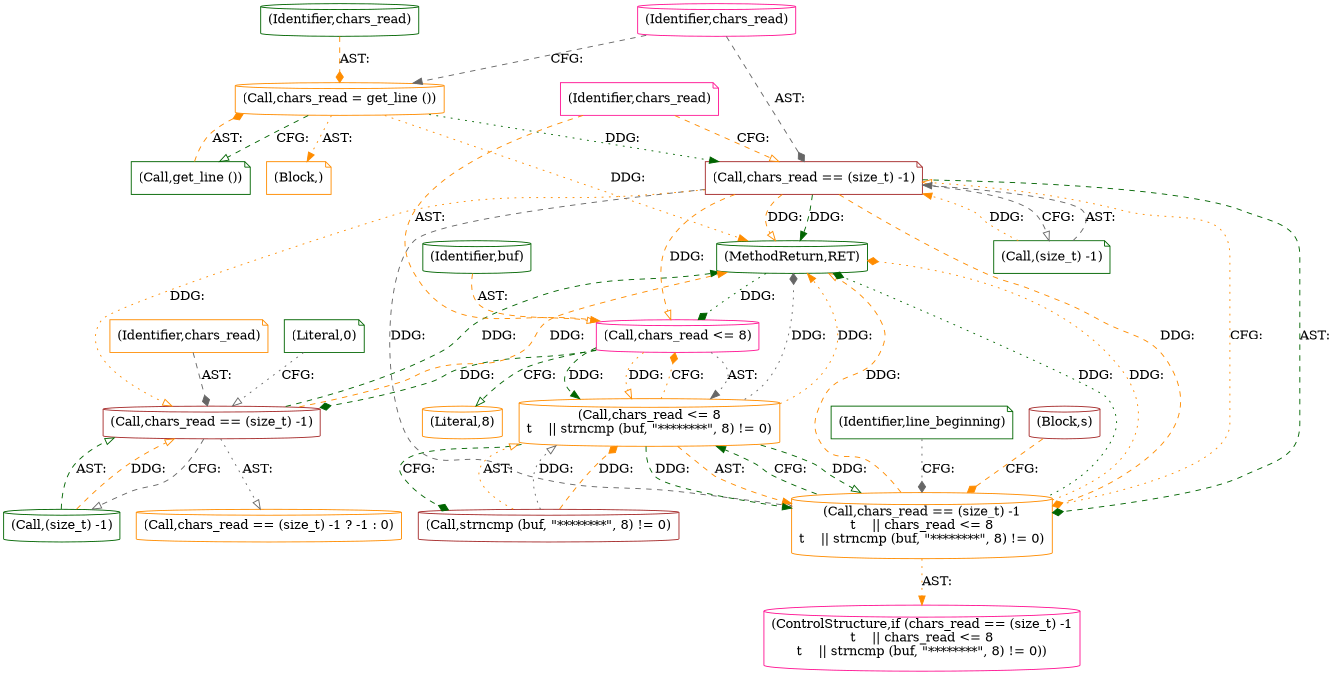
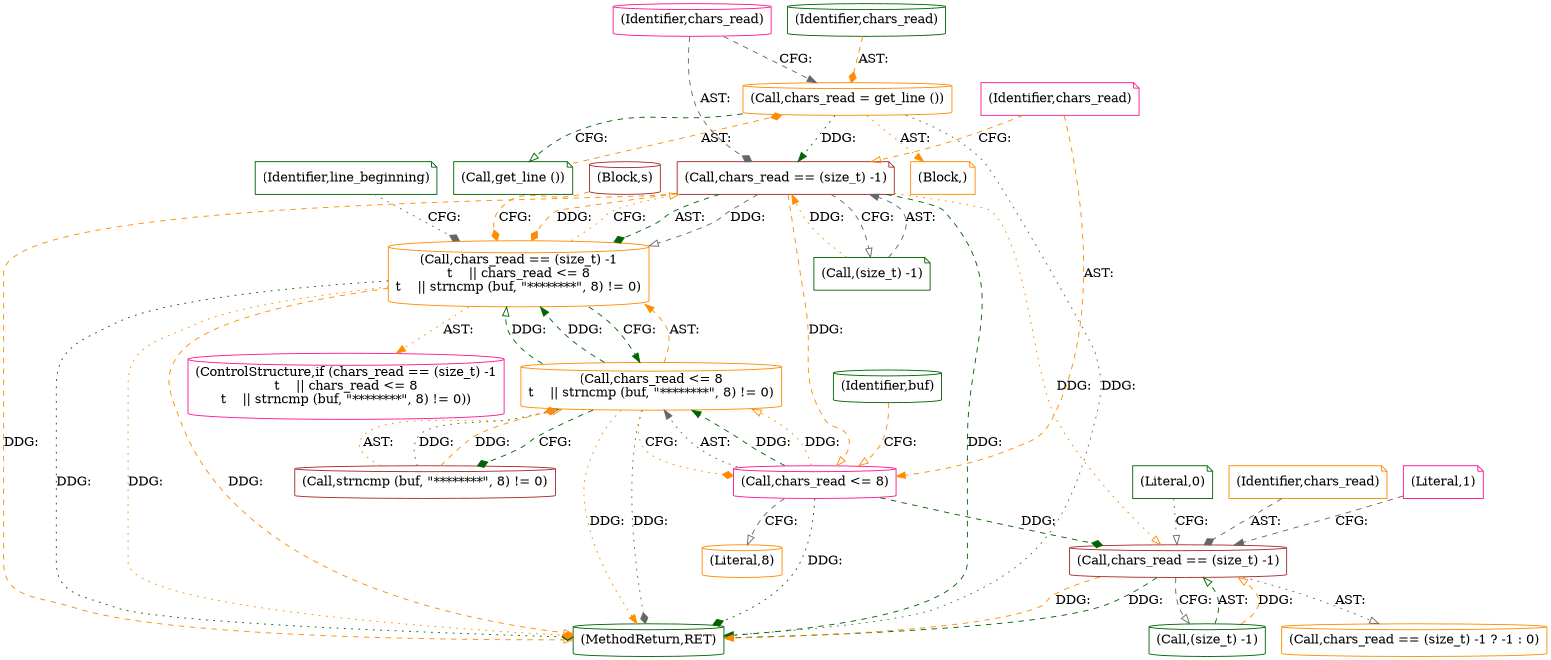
edge "(Call,chars_read = get_line ())" -> "(MethodReturn,RET)": color darkorange -> gray40
edge "(MethodReturn,RET)" -> "(Call,chars_read <= 8)": reversed
edge "(Identifier,buf)" -> "(Call,chars_read <= 8)": label "AST: " -> "CFG: "
edge "(Call,chars_read <= 8)" -> "(Literal,8)": color darkgreen -> gray40
node "(Literal,1)": added
